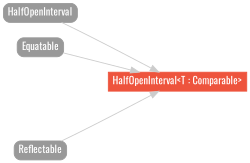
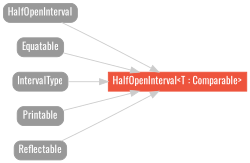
node "IntervalType": added
node "Printable": added
